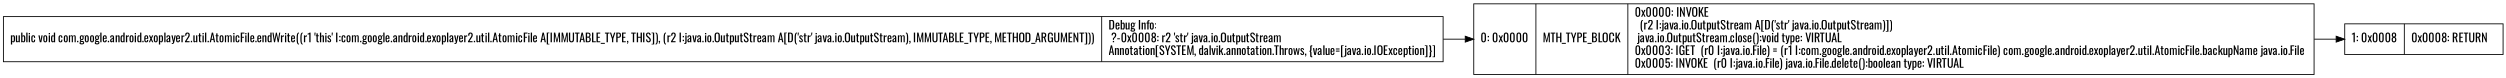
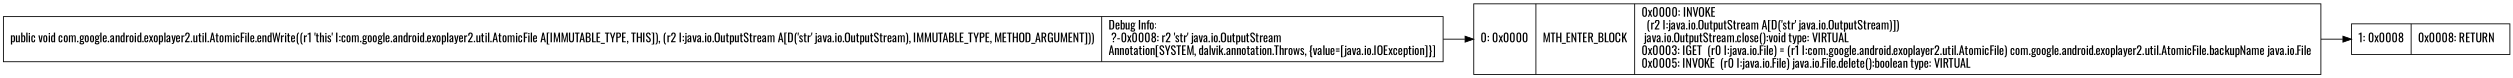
node "0: 0x0000": text "MTH_TYPE_BLOCK" -> "MTH_ENTER_BLOCK"
